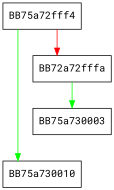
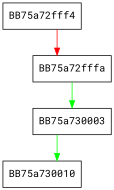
node "BB72a72fffa": label "BB72a72fffa" -> "BB75a72fffa"
edge "BB75a72fff4" -> "BB75a730010": now "BB75a730003" -> "BB75a730010"
